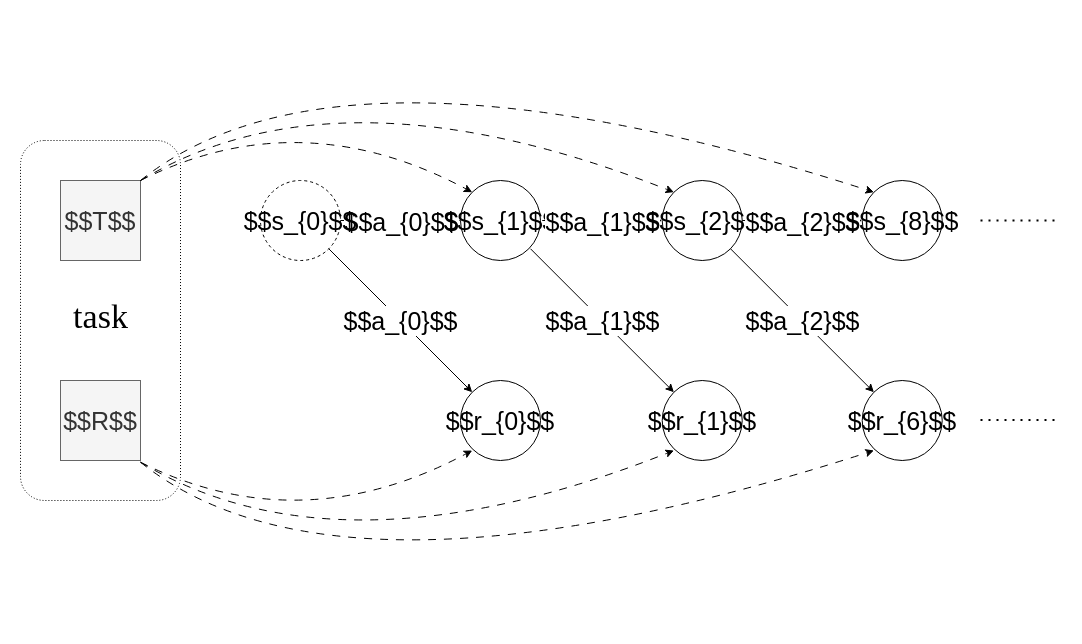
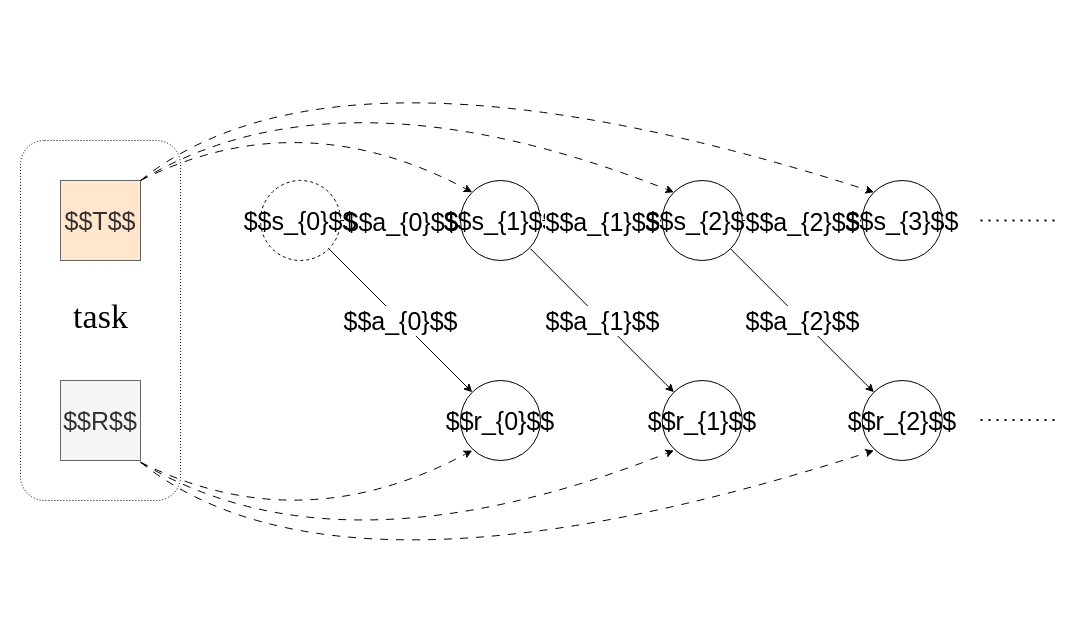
node "$$T$$": fillcolor #f5f5f5 -> #ffe6cc
node "$$s_{8}$$": label "$$s_{8}$$" -> "$$s_{3}$$"
node "$$r_{6}$$": label "$$r_{6}$$" -> "$$r_{2}$$"
